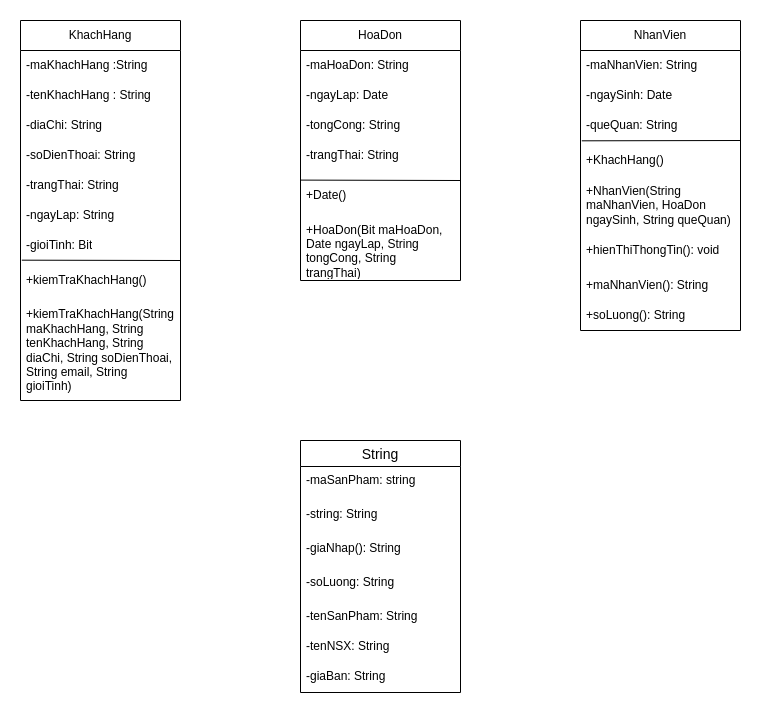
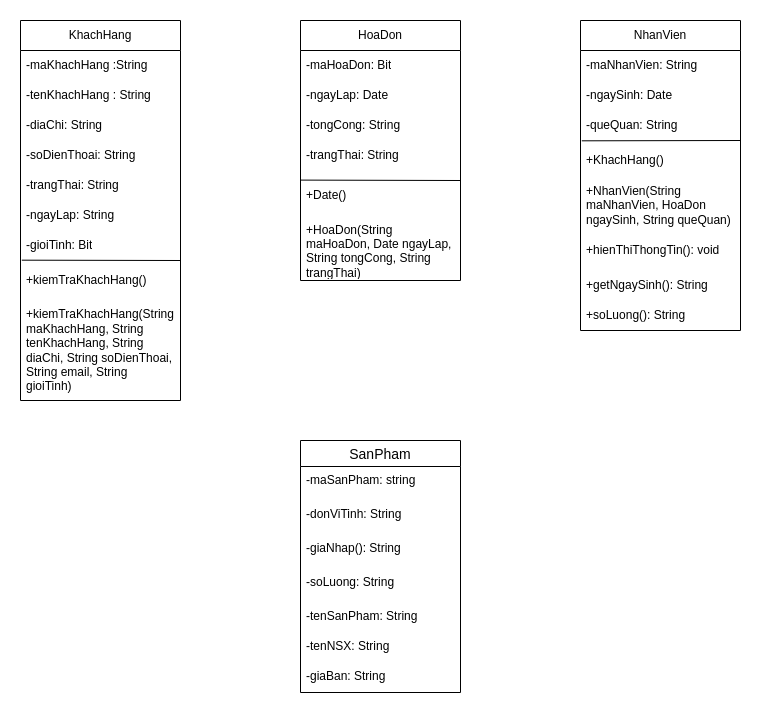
node "-maHoaDon: String": label "-maHoaDon: String" -> "-maHoaDon: Bit"
node "+HoaDon(Bit maHoaDon, Date ngayLap, String tongCong, String trangThai)": label "+HoaDon(Bit maHoaDon, Date ngayLap, String tongCong, String trangThai)" -> "+HoaDon(String maHoaDon, Date ngayLap, String tongCong, String trangThai)"
node "+maNhanVien(): String": label "+maNhanVien(): String" -> "+getNgaySinh(): String"
node "String": label "String" -> "SanPham"
node "-string: String": label "-string: String" -> "-donViTinh: String"
